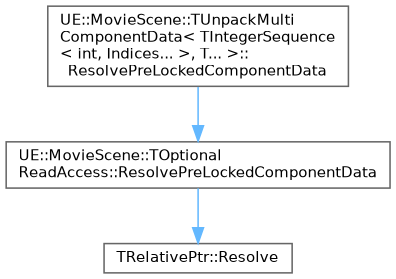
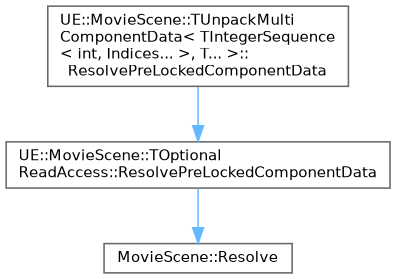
node "TRelativePtr::Resolve": label "TRelativePtr::Resolve" -> "MovieScene::Resolve"
